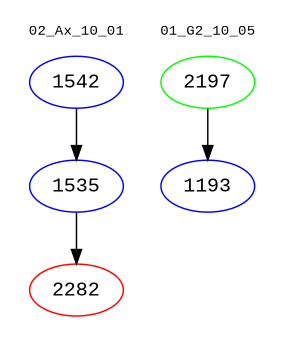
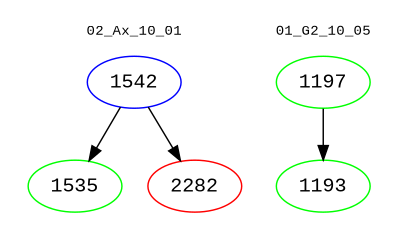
node "2197": label "2197" -> "1197"
node "1535": color blue -> green
node "1193": color blue -> green
edge "1535" -> "2282": now "1542" -> "2282"
